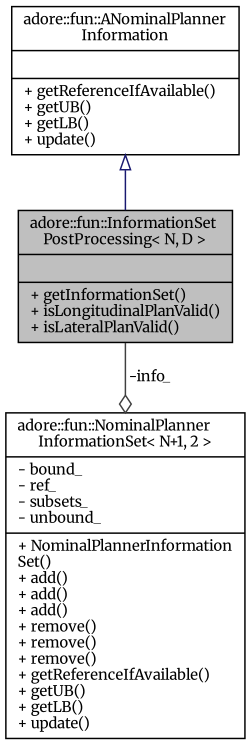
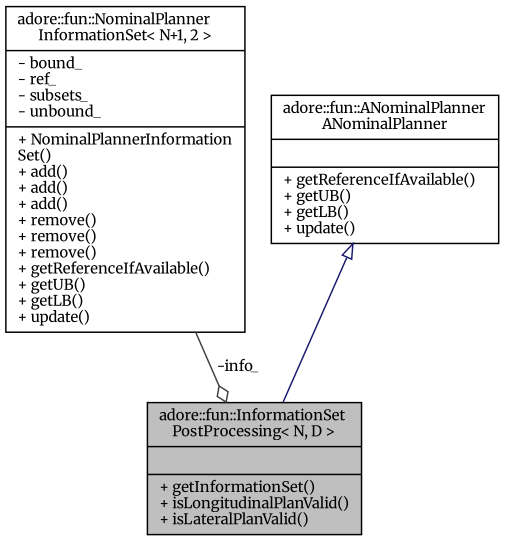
node "adore::fun::ANominalPlanner": text "Information" -> "ANominalPlanner"
edge "adore::fun::InformationSet" -> "adore::fun::NominalPlanner": reversed
